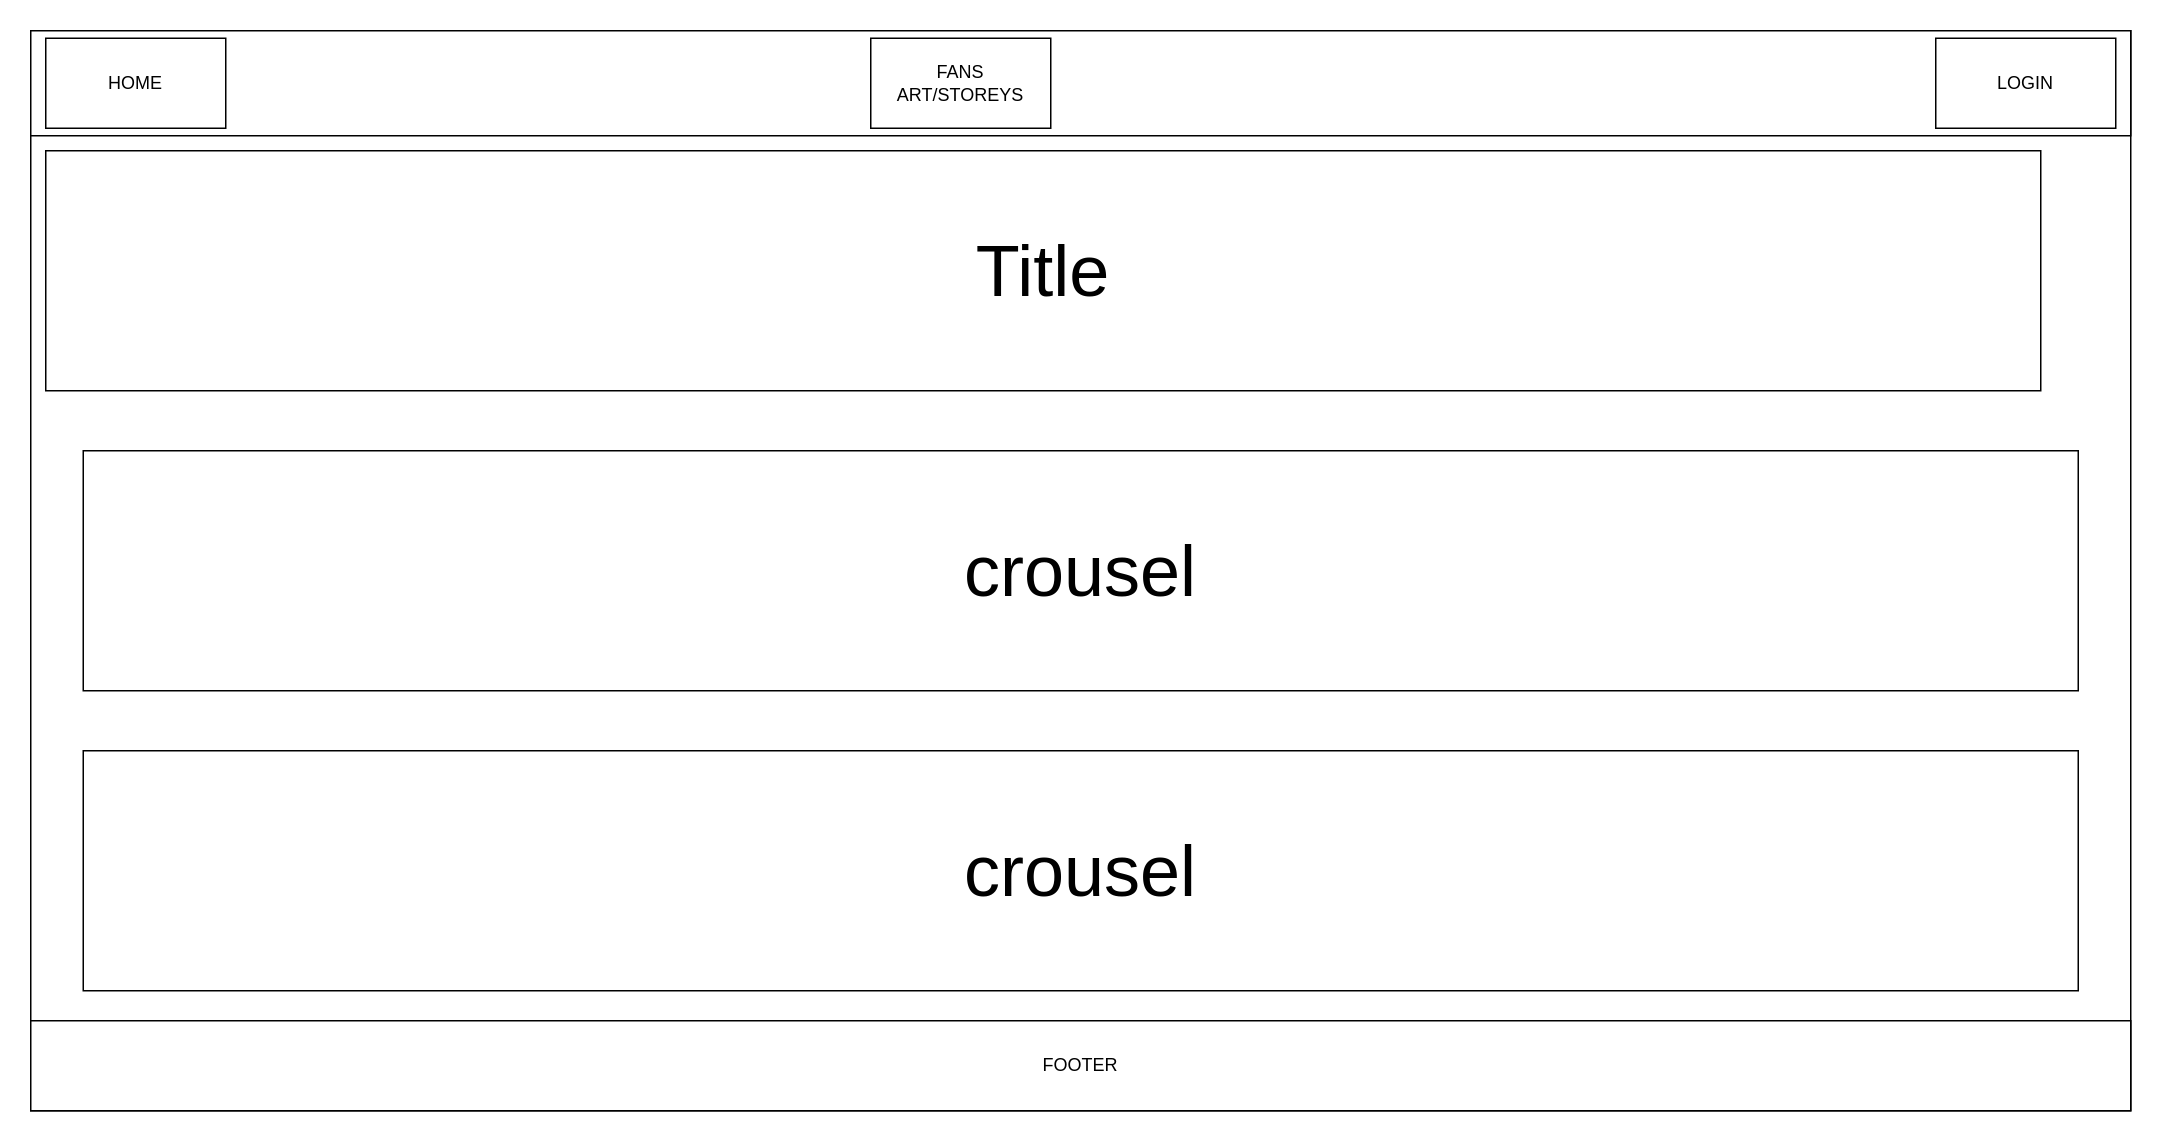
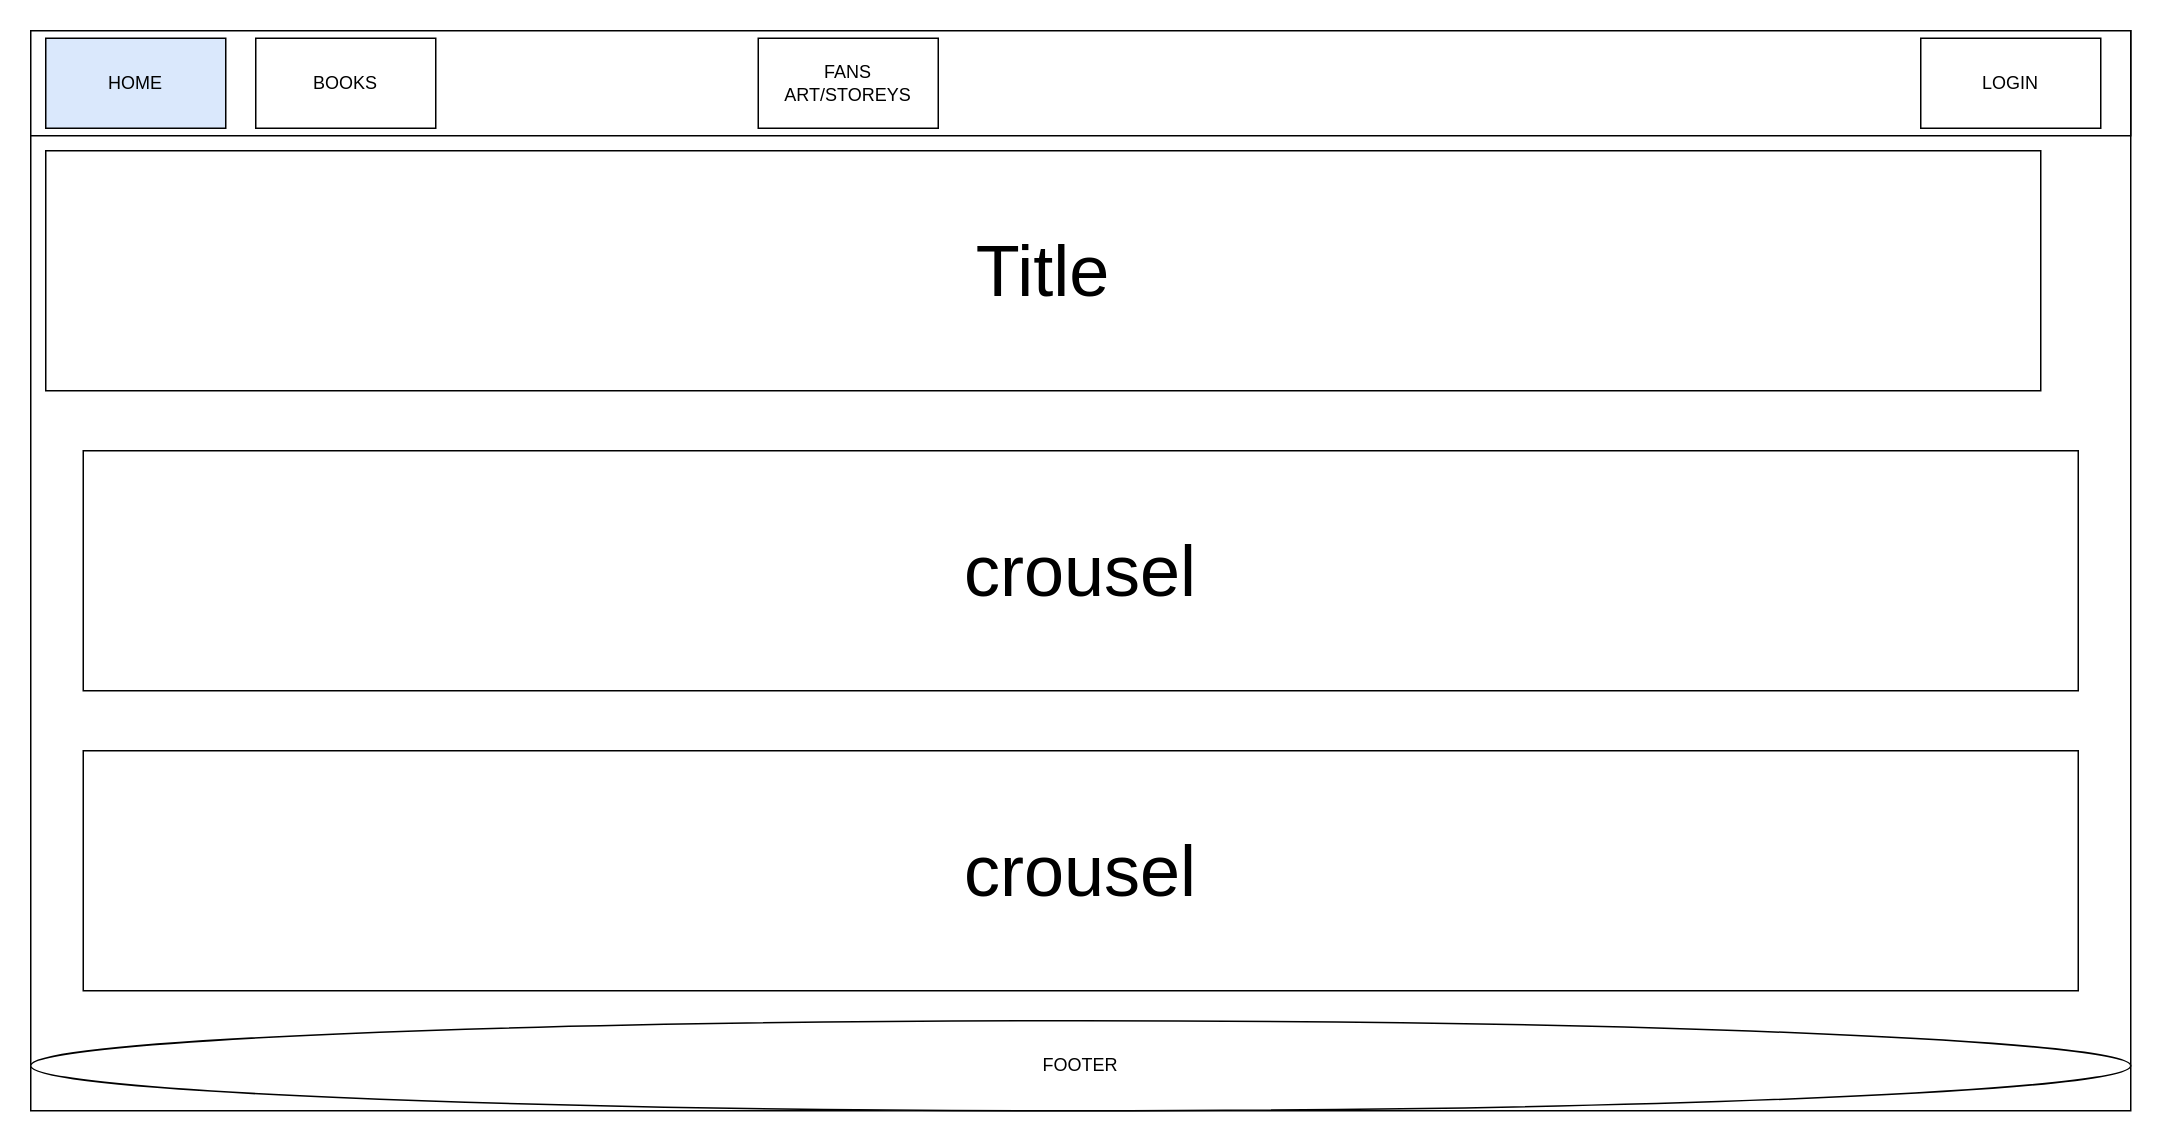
node "HOME": fillcolor #ffffff -> #dae8fc
node "BOOKS": added
node "FANS ART/STOREYS": moved (961, 83) -> (848, 83)
node "LOGIN": moved (2026, 83) -> (2011, 83)
node "FOOTER": shape rectangle -> ellipse
